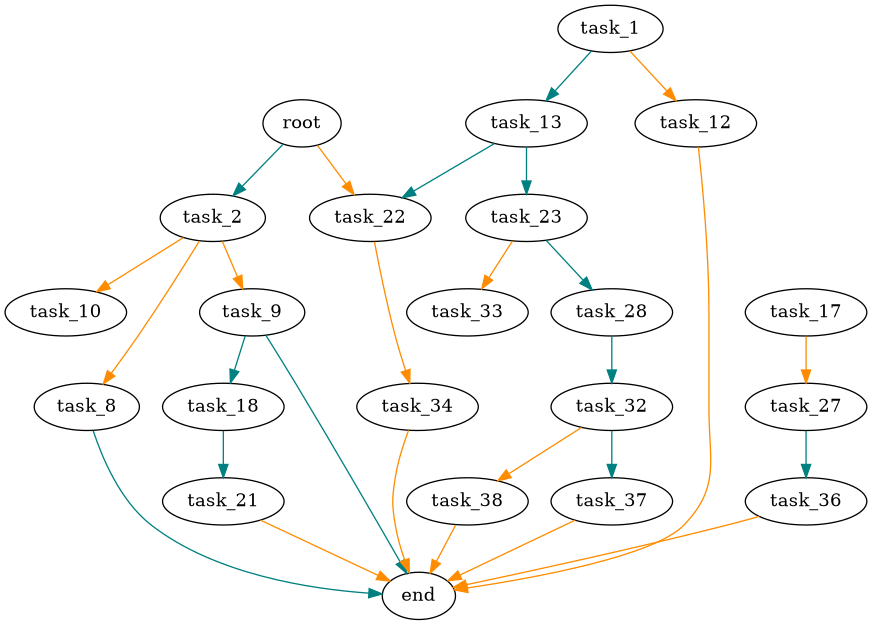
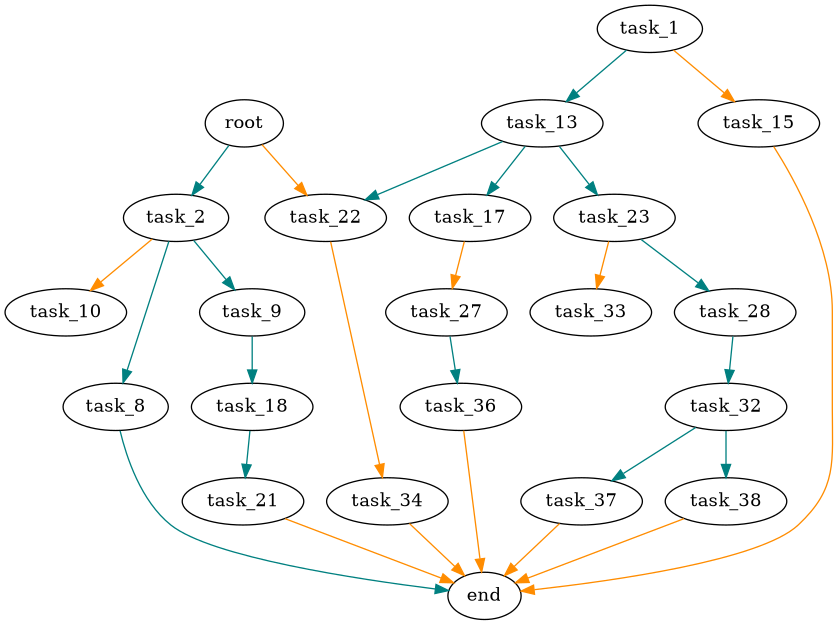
node "task_12": label "task_12" -> "task_15"
edge "task_13" -> "task_17": added
edge "task_2" -> "task_9": color darkorange -> teal
edge "task_2" -> "task_8": color darkorange -> teal
edge "task_9" -> "end": removed
edge "task_32" -> "task_38": color darkorange -> teal
